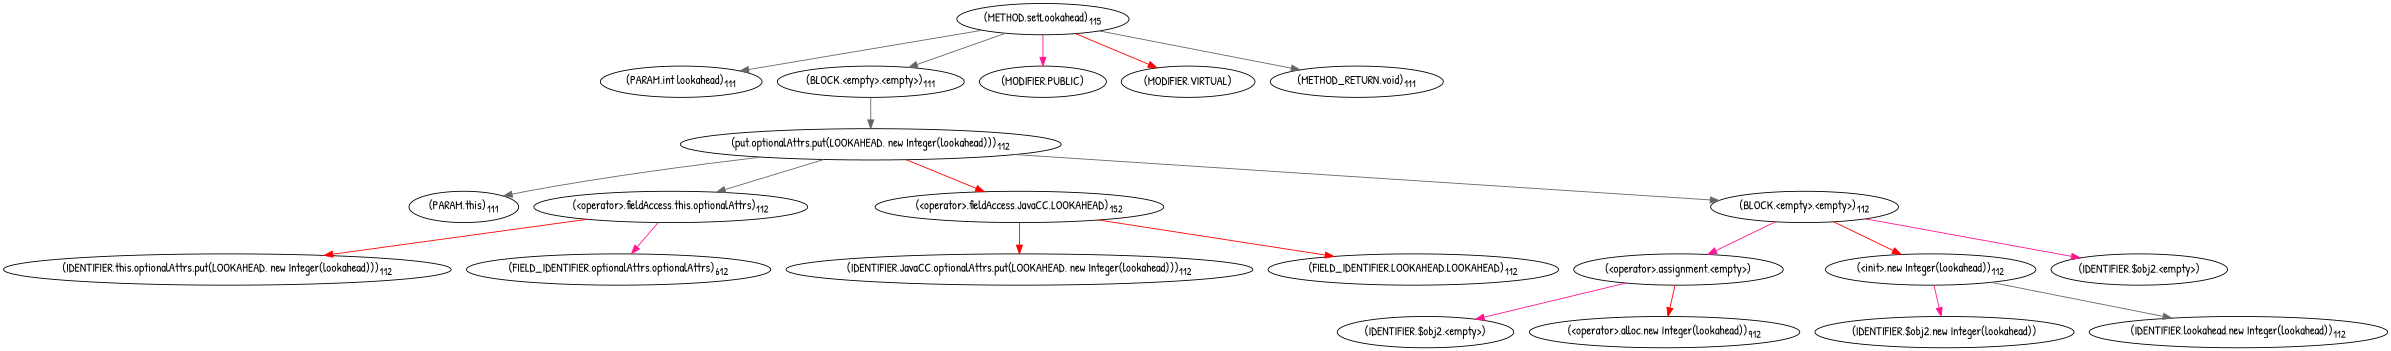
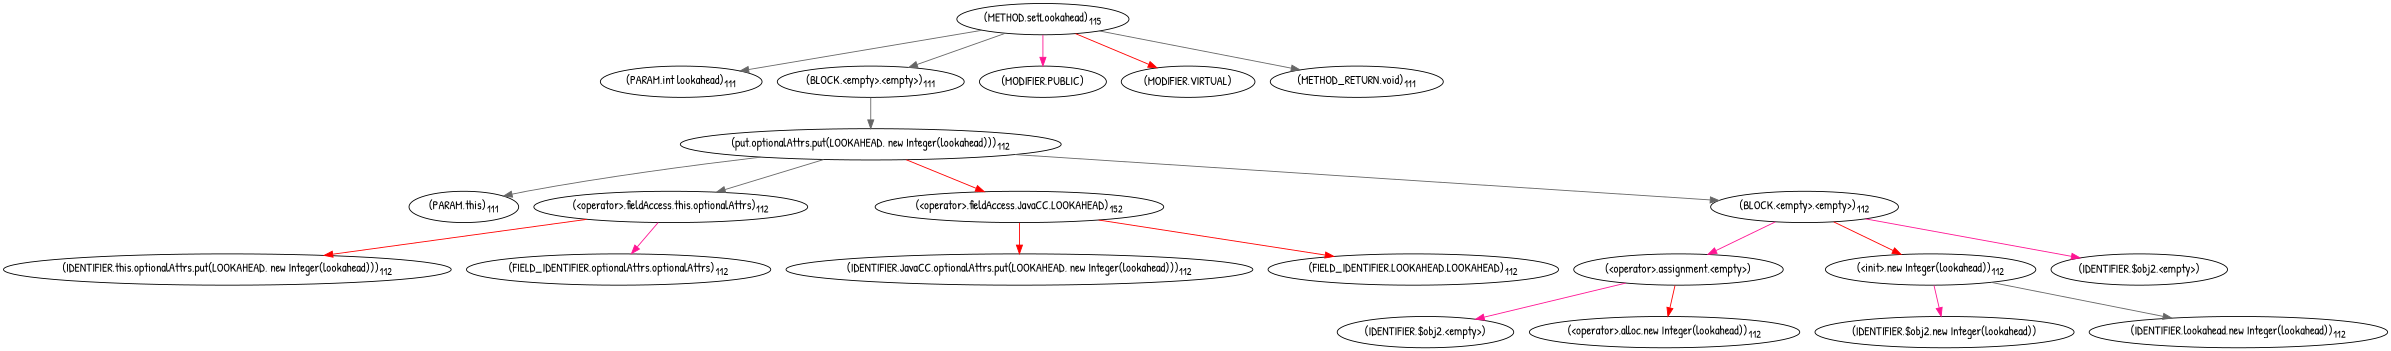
node "(FIELD_IDENTIFIER,optionalAttrs,optionalAttrs)": text "612" -> "112"
node "(<operator>.alloc,new Integer(lookahead))": text "912" -> "112"
